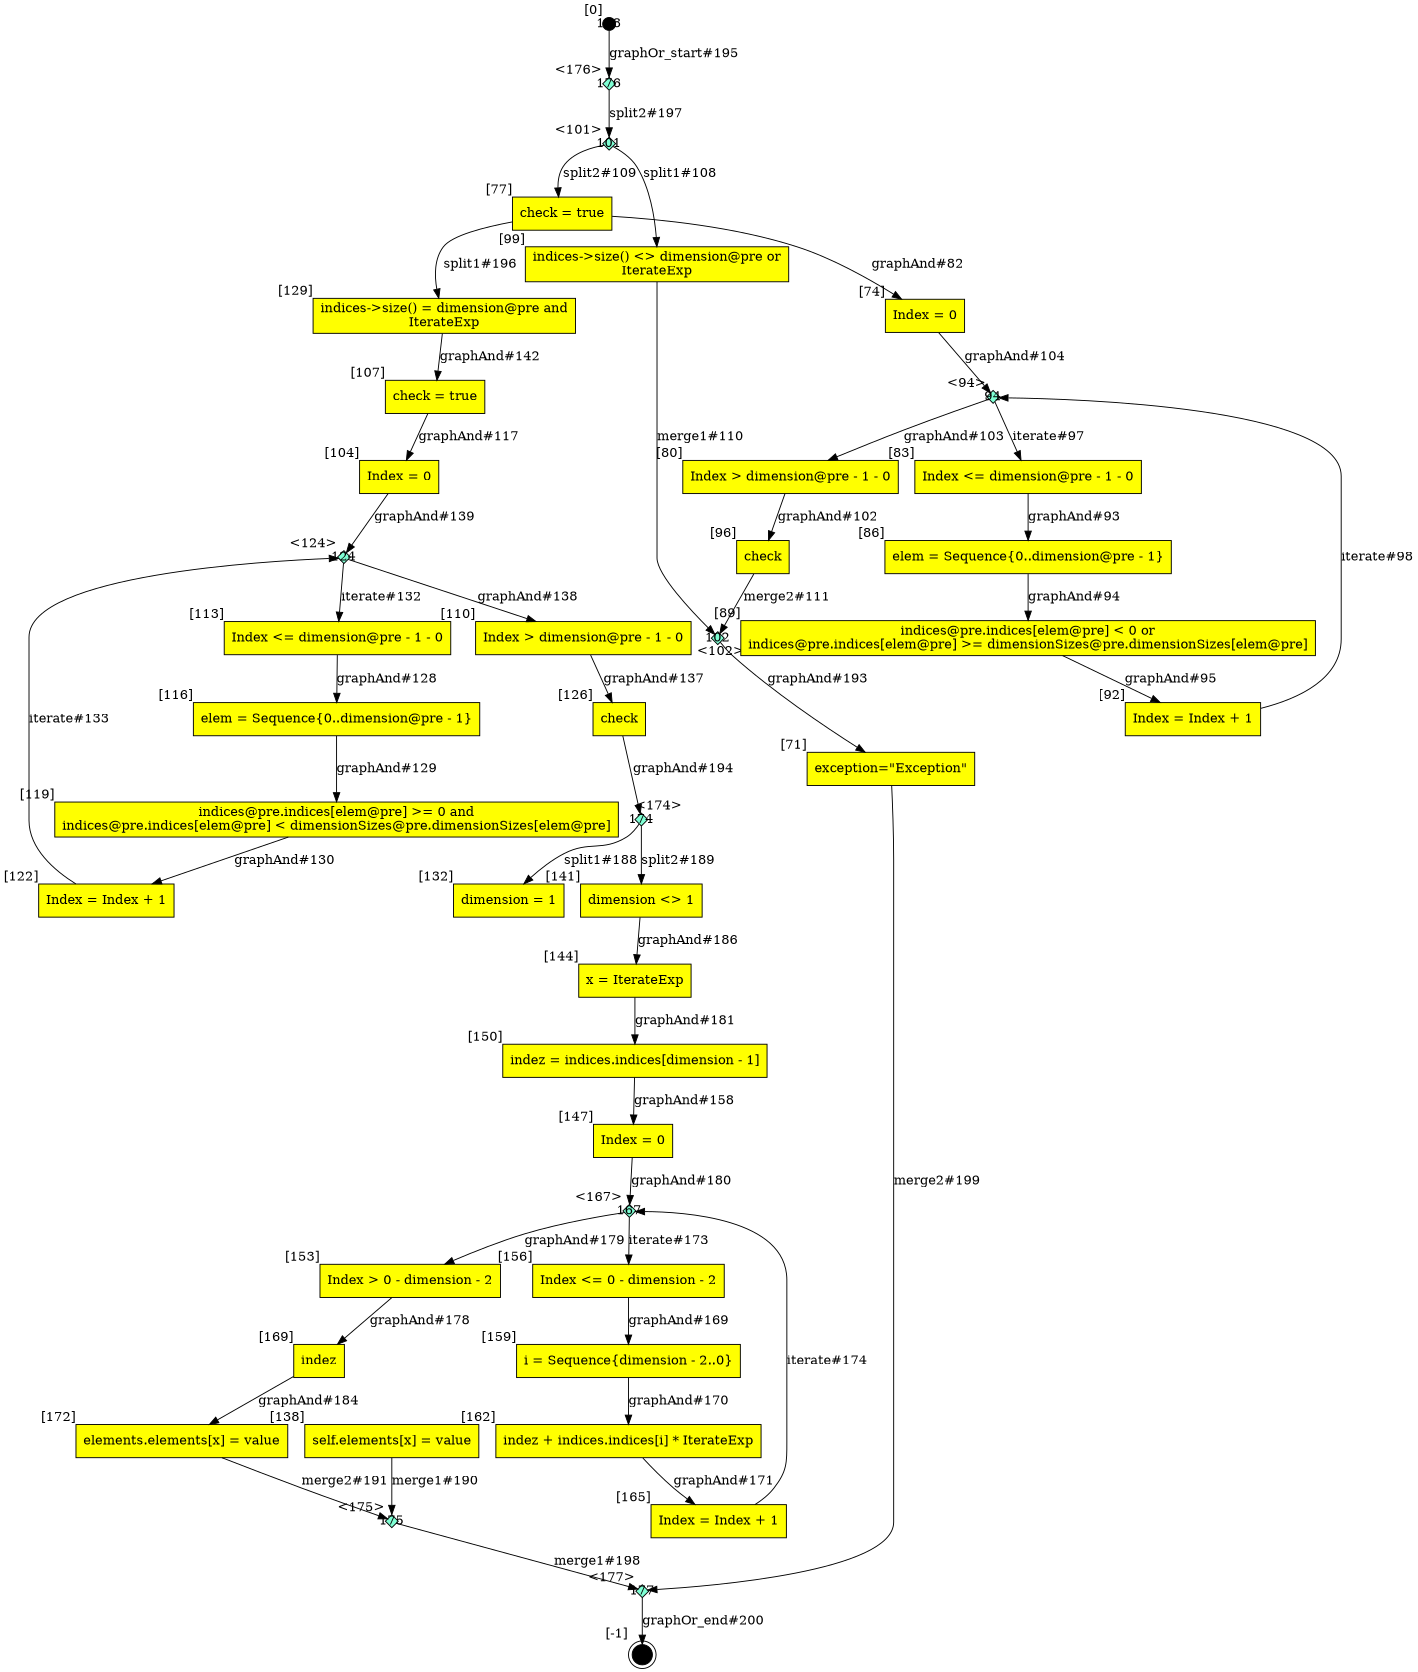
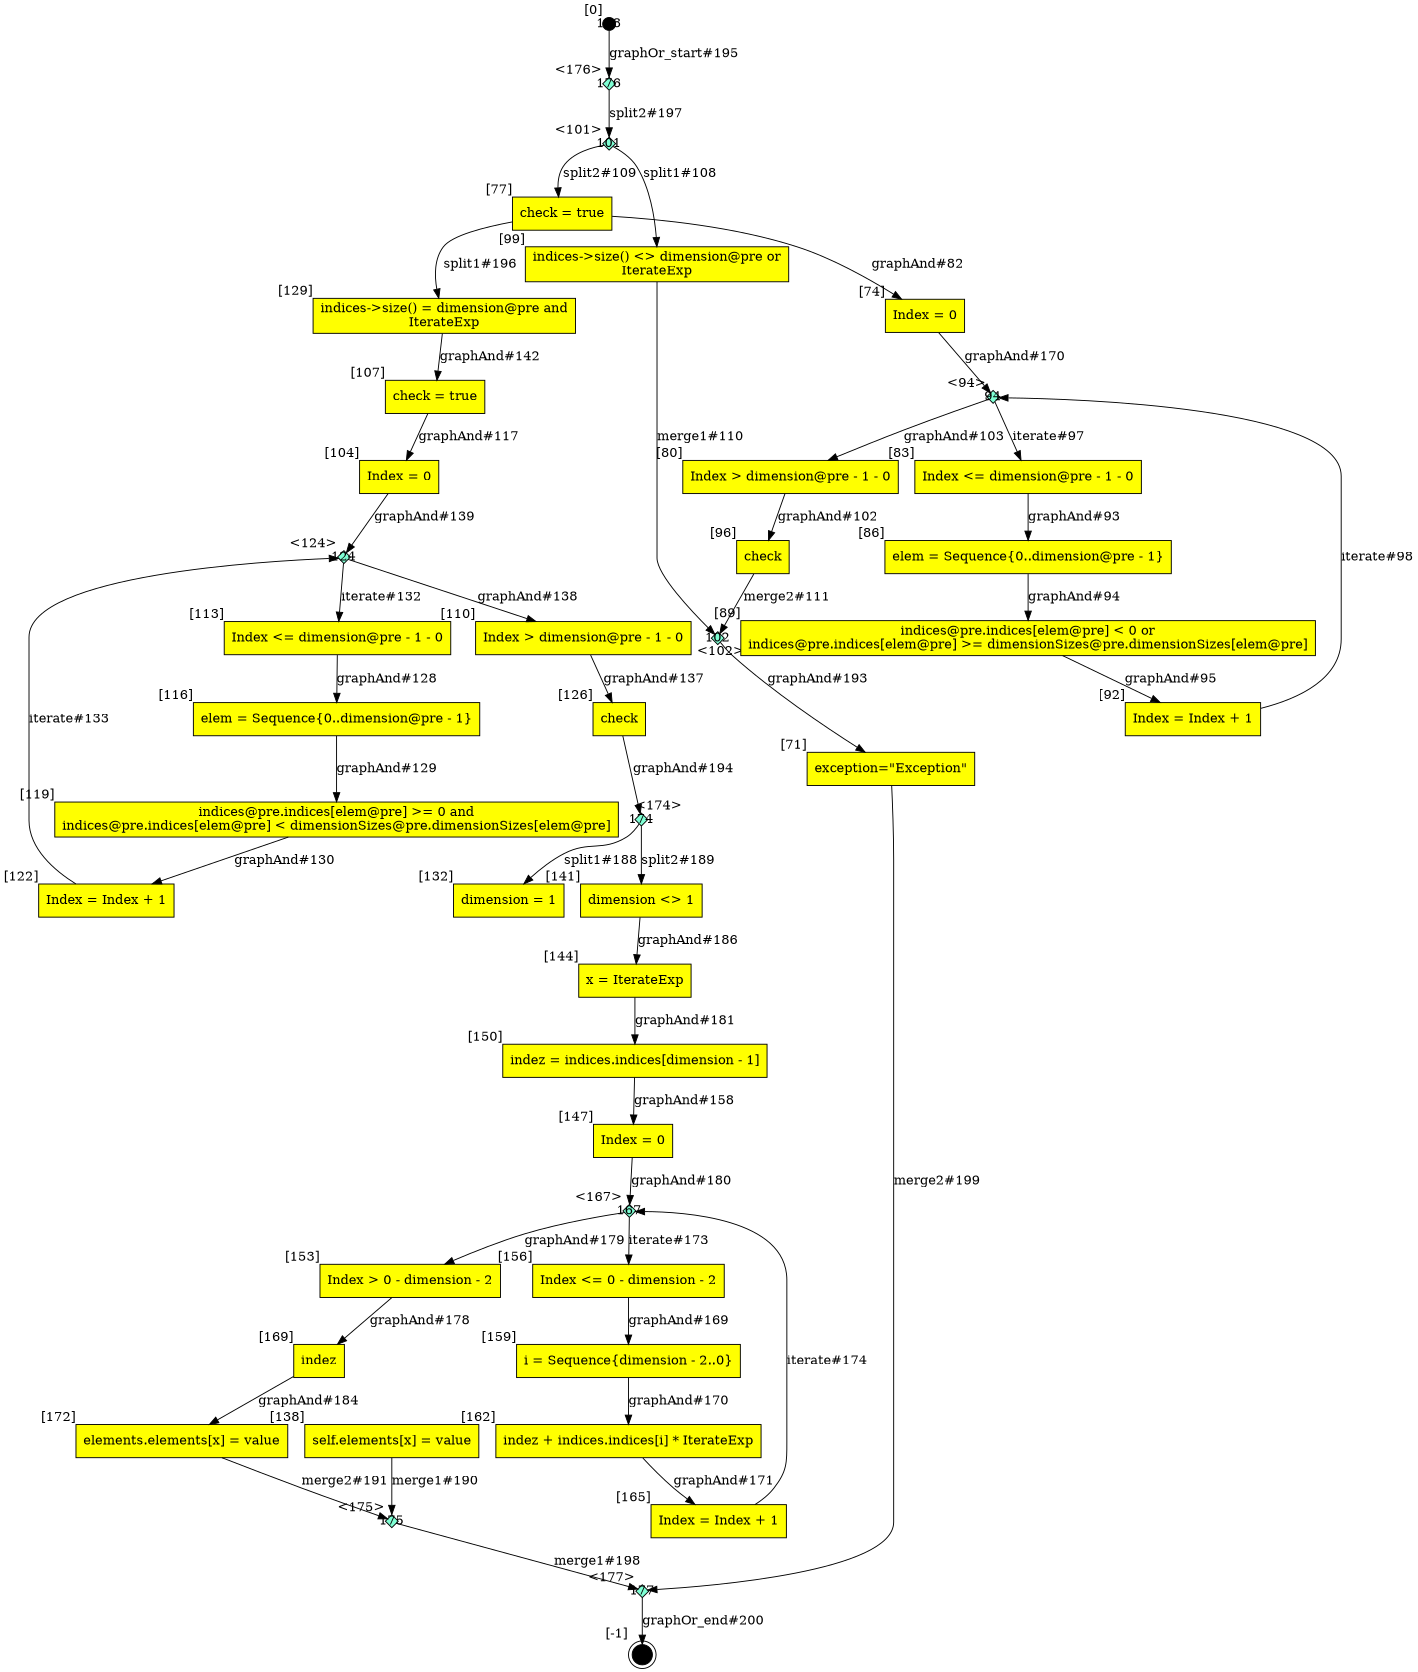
edge "Index = 0 [74]" -> "94 <94>": label "graphAnd#104" -> "graphAnd#170"
